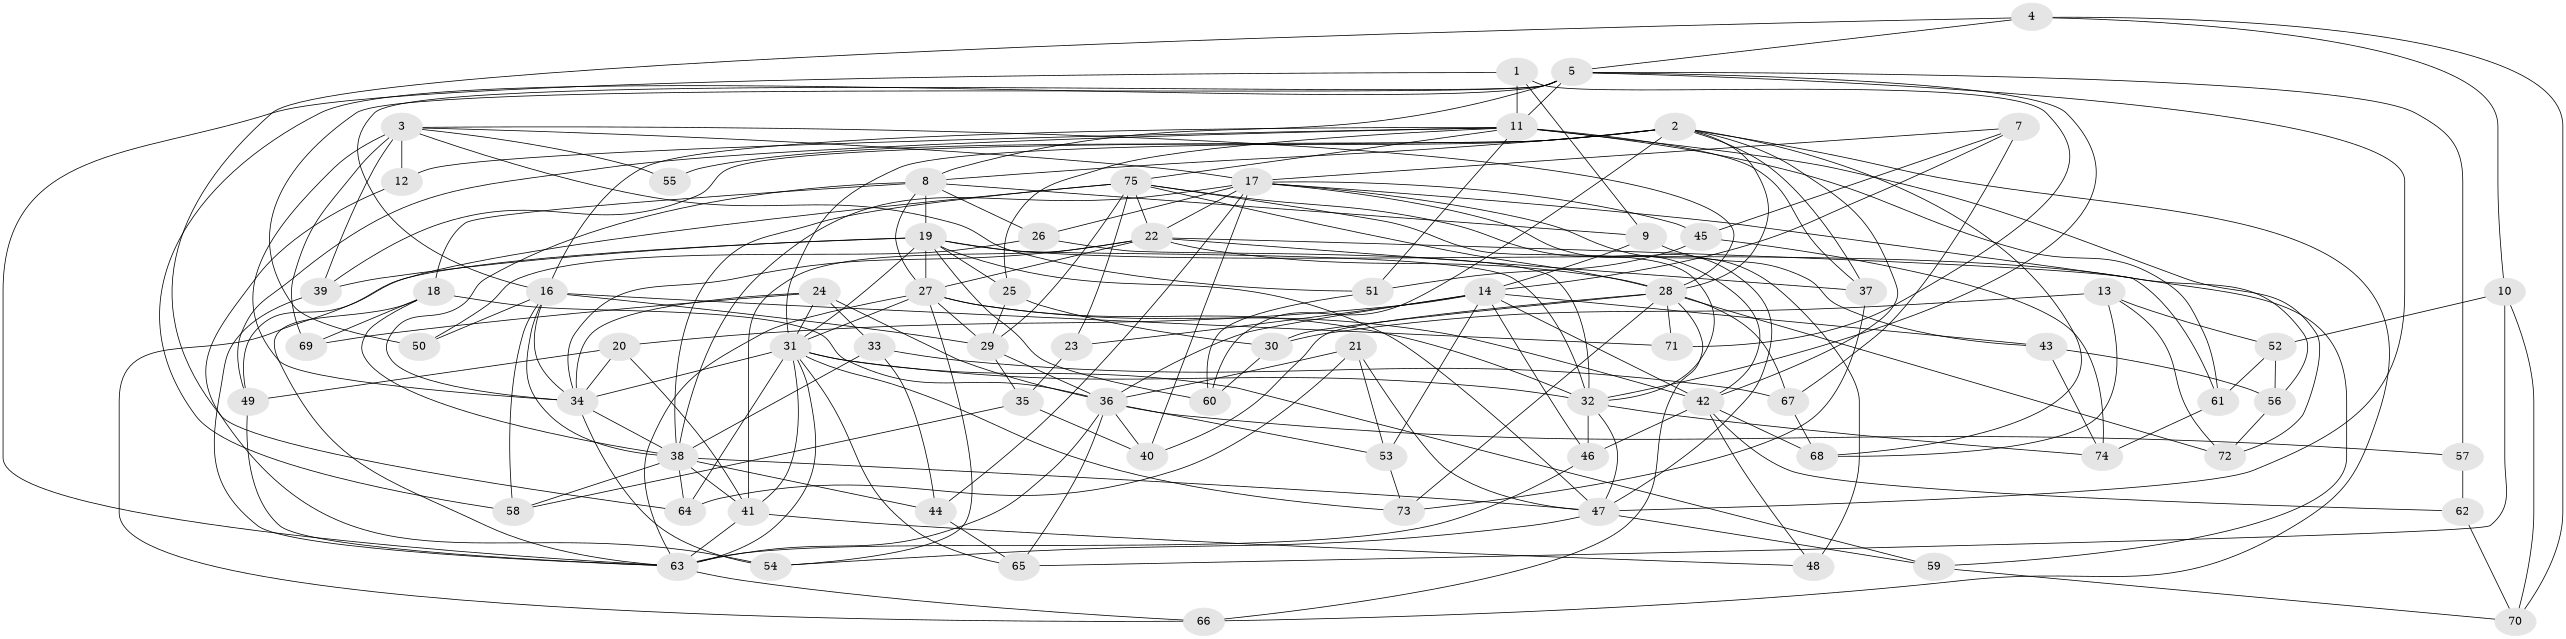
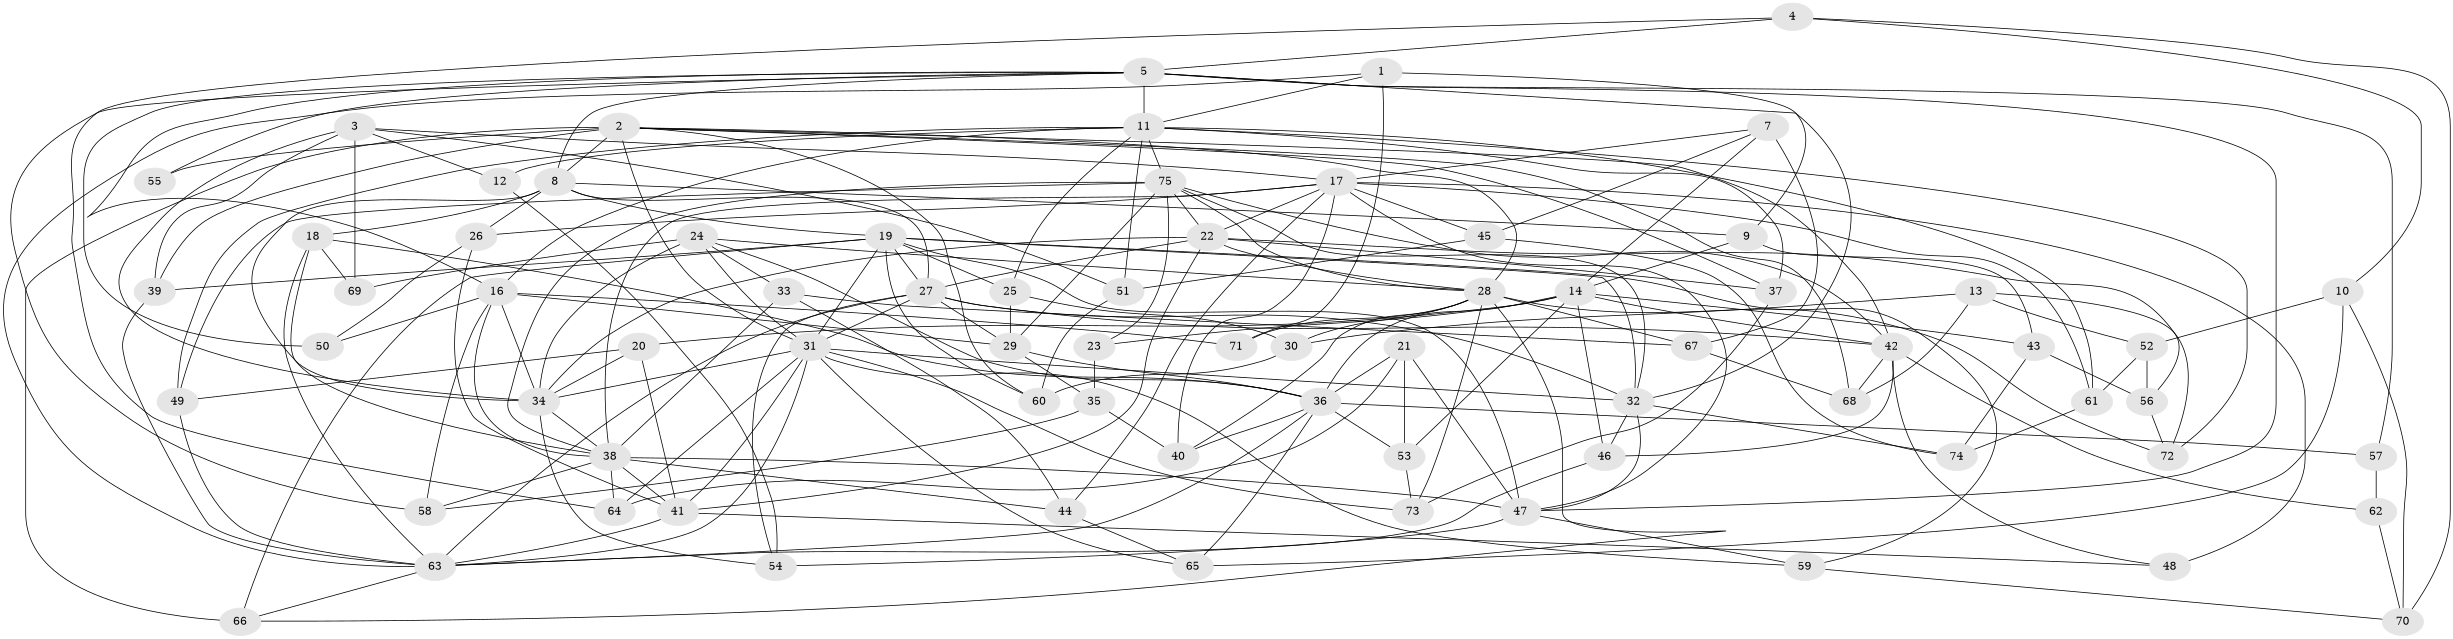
edge "3" -- "28": now "24" -- "28"
edge "3" -- "55": now "5" -- "55"
edge "26" -- "32": now "26" -- "41"
